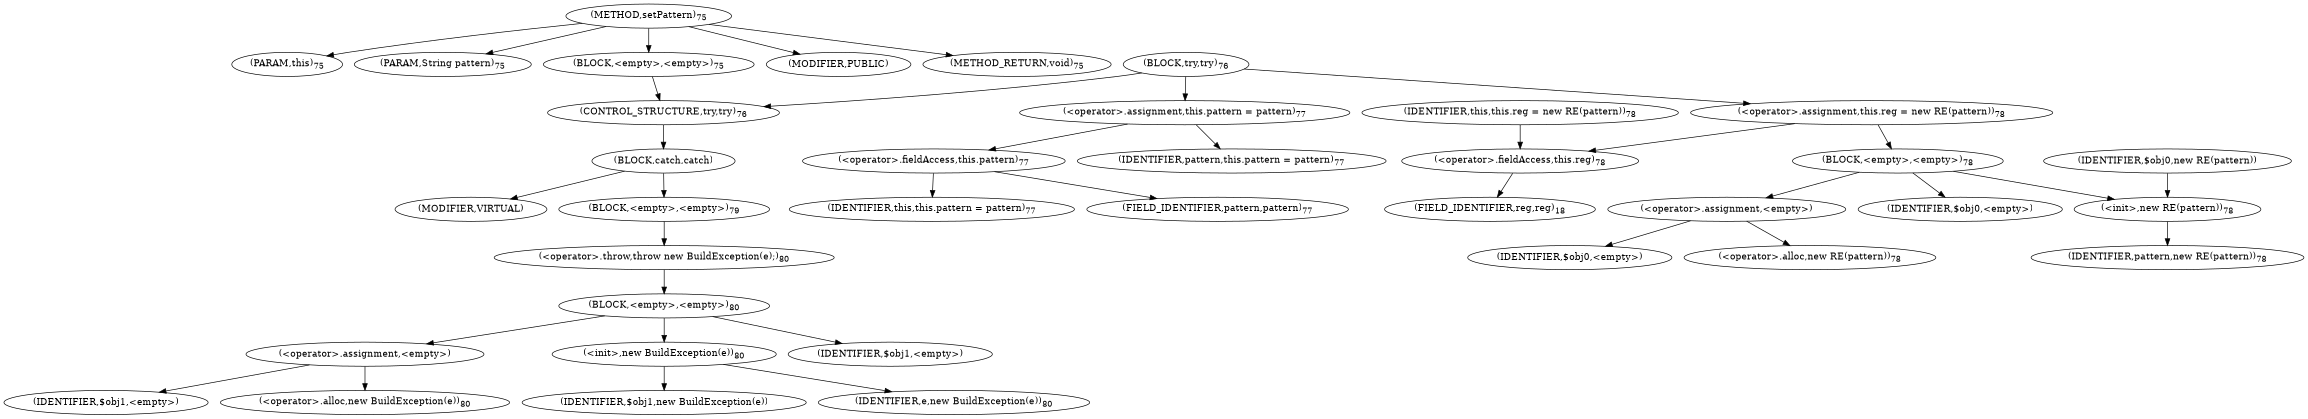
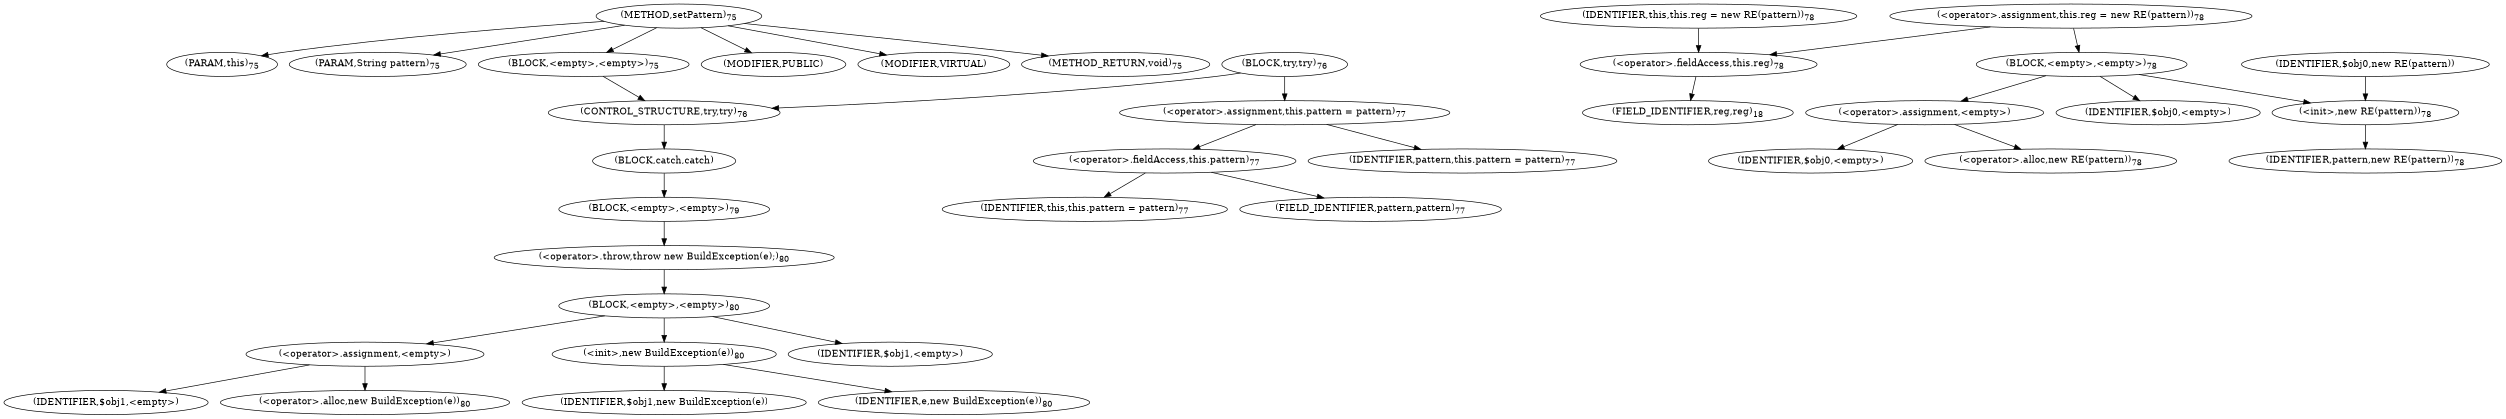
edge "(BLOCK,try,try)" -> "(<operator>.assignment,this.reg = new RE(pattern))": removed
edge "(BLOCK,catch,catch)" -> "(MODIFIER,VIRTUAL)": now "(METHOD,setPattern)" -> "(MODIFIER,VIRTUAL)"
